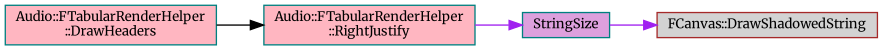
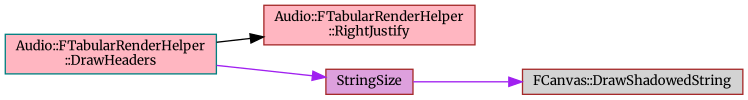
node "Audio::FTabularRenderHelper ::RightJustify": color teal -> brown
edge "Audio::FTabularRenderHelper ::RightJustify" -> "StringSize": now "Audio::FTabularRenderHelper ::DrawHeaders" -> "StringSize"
node "StringSize": color teal -> brown
